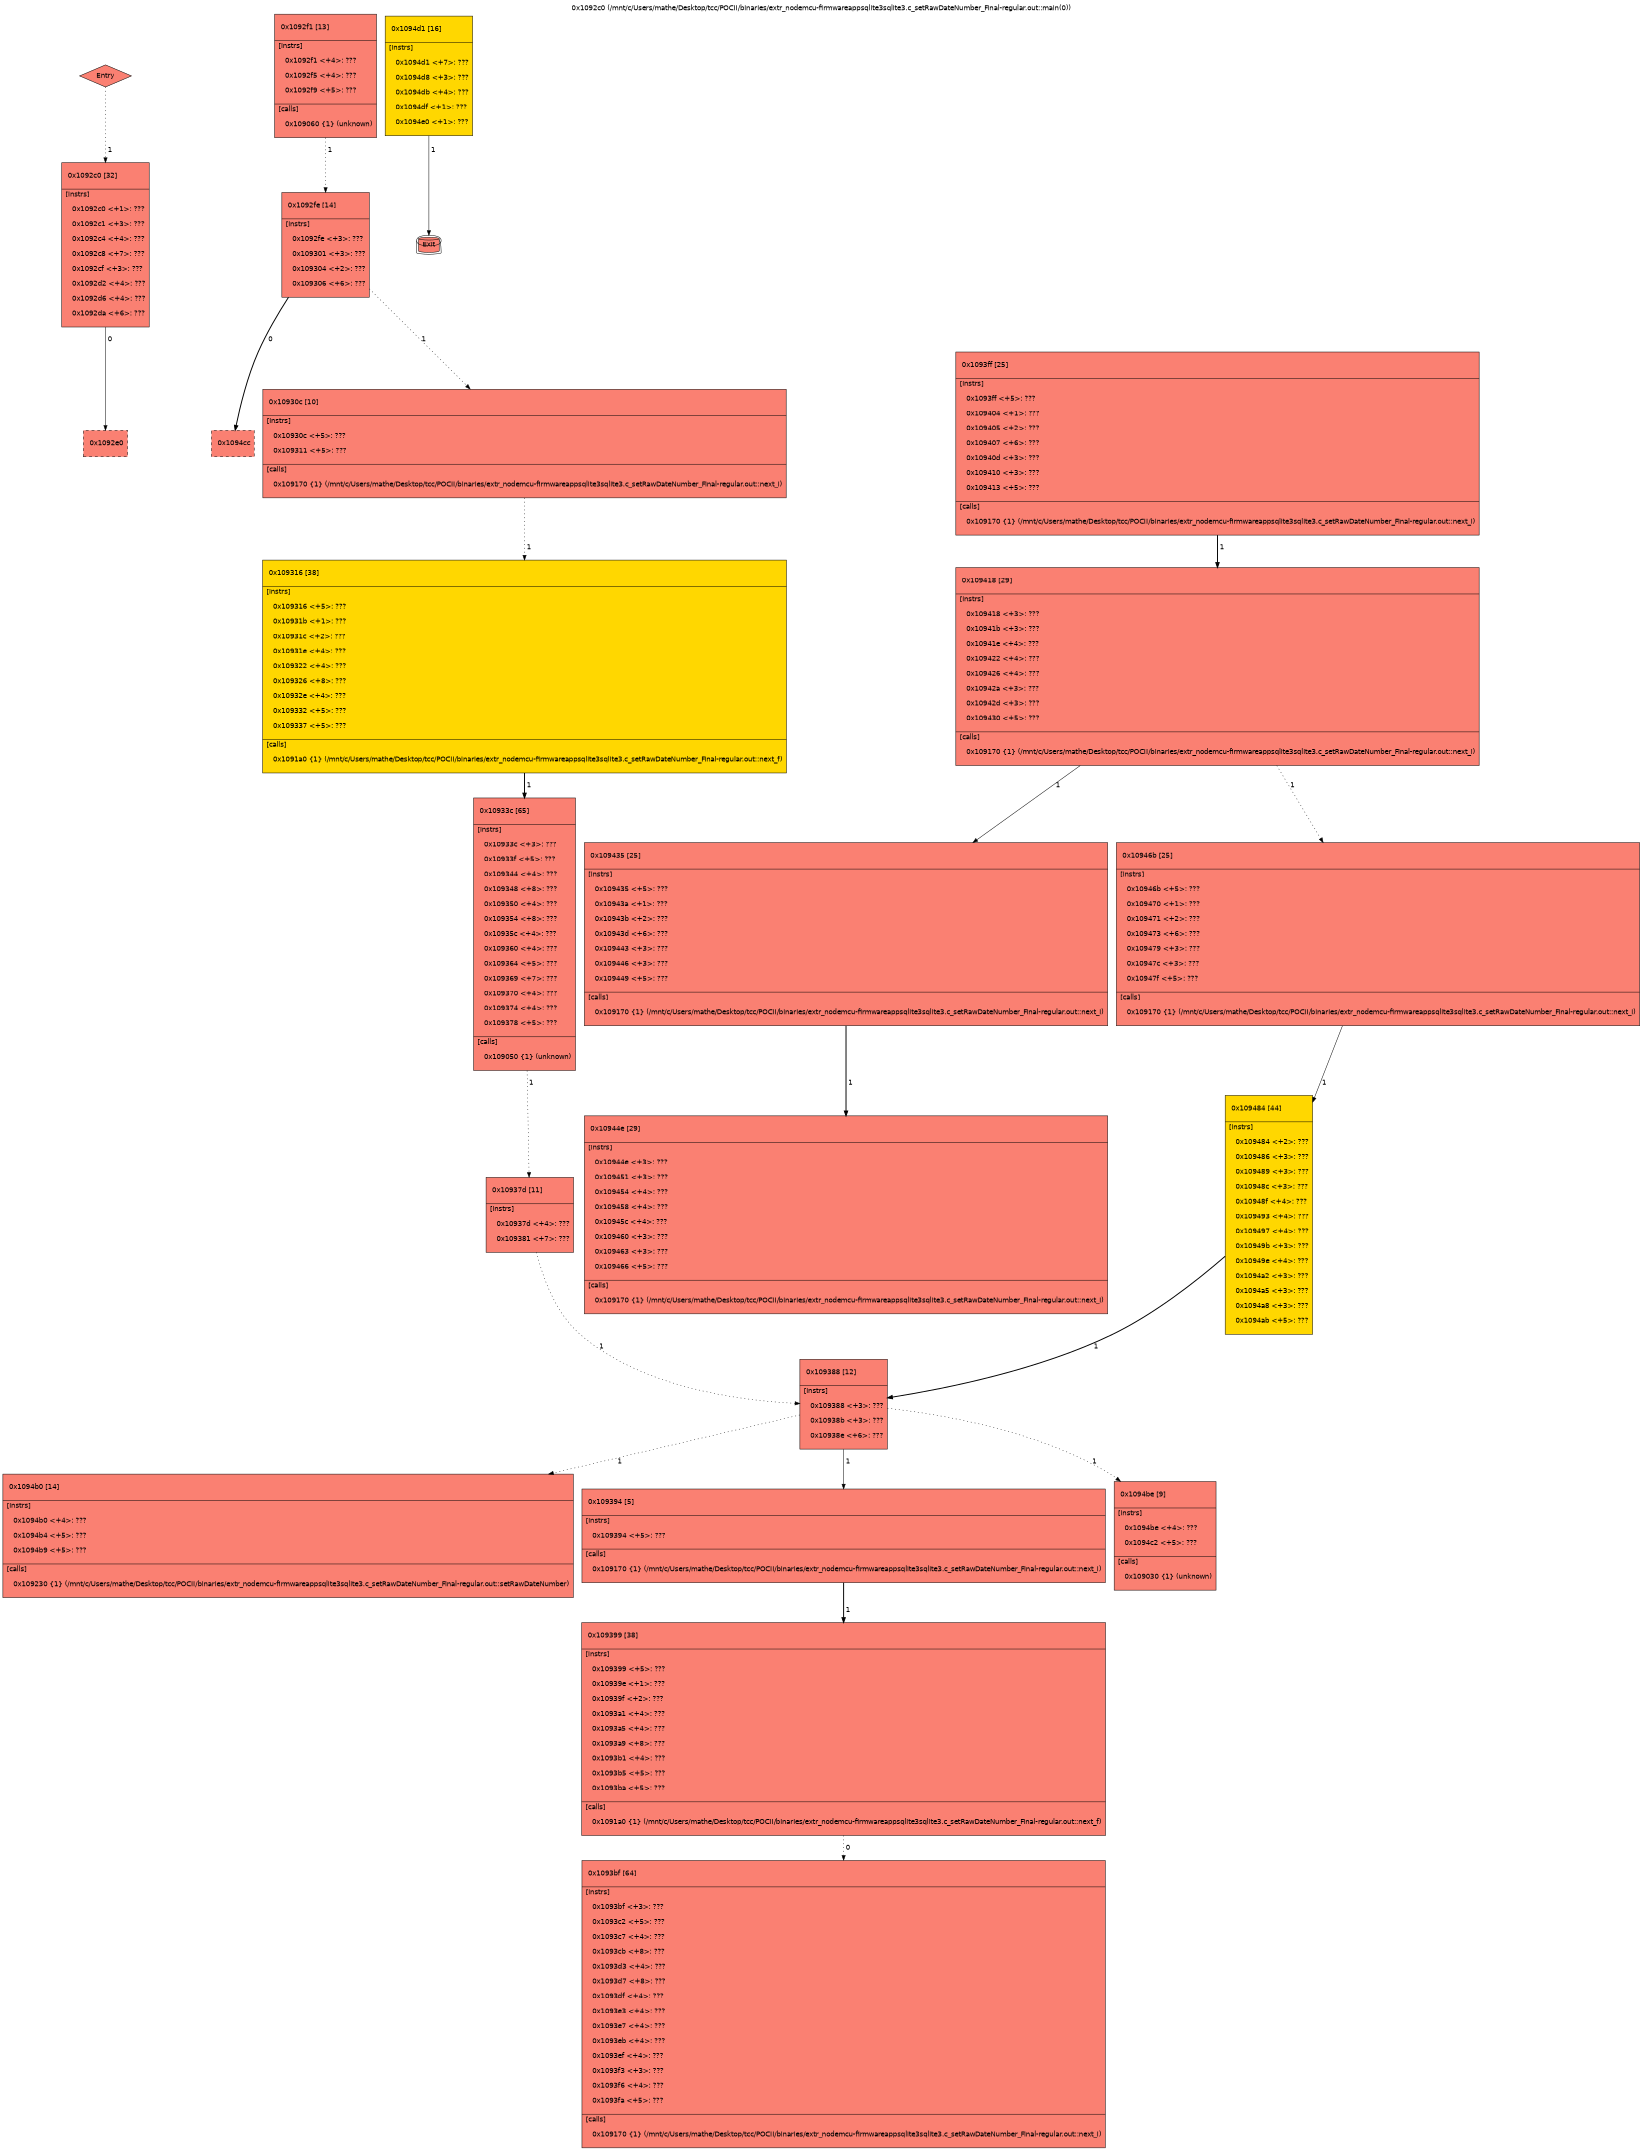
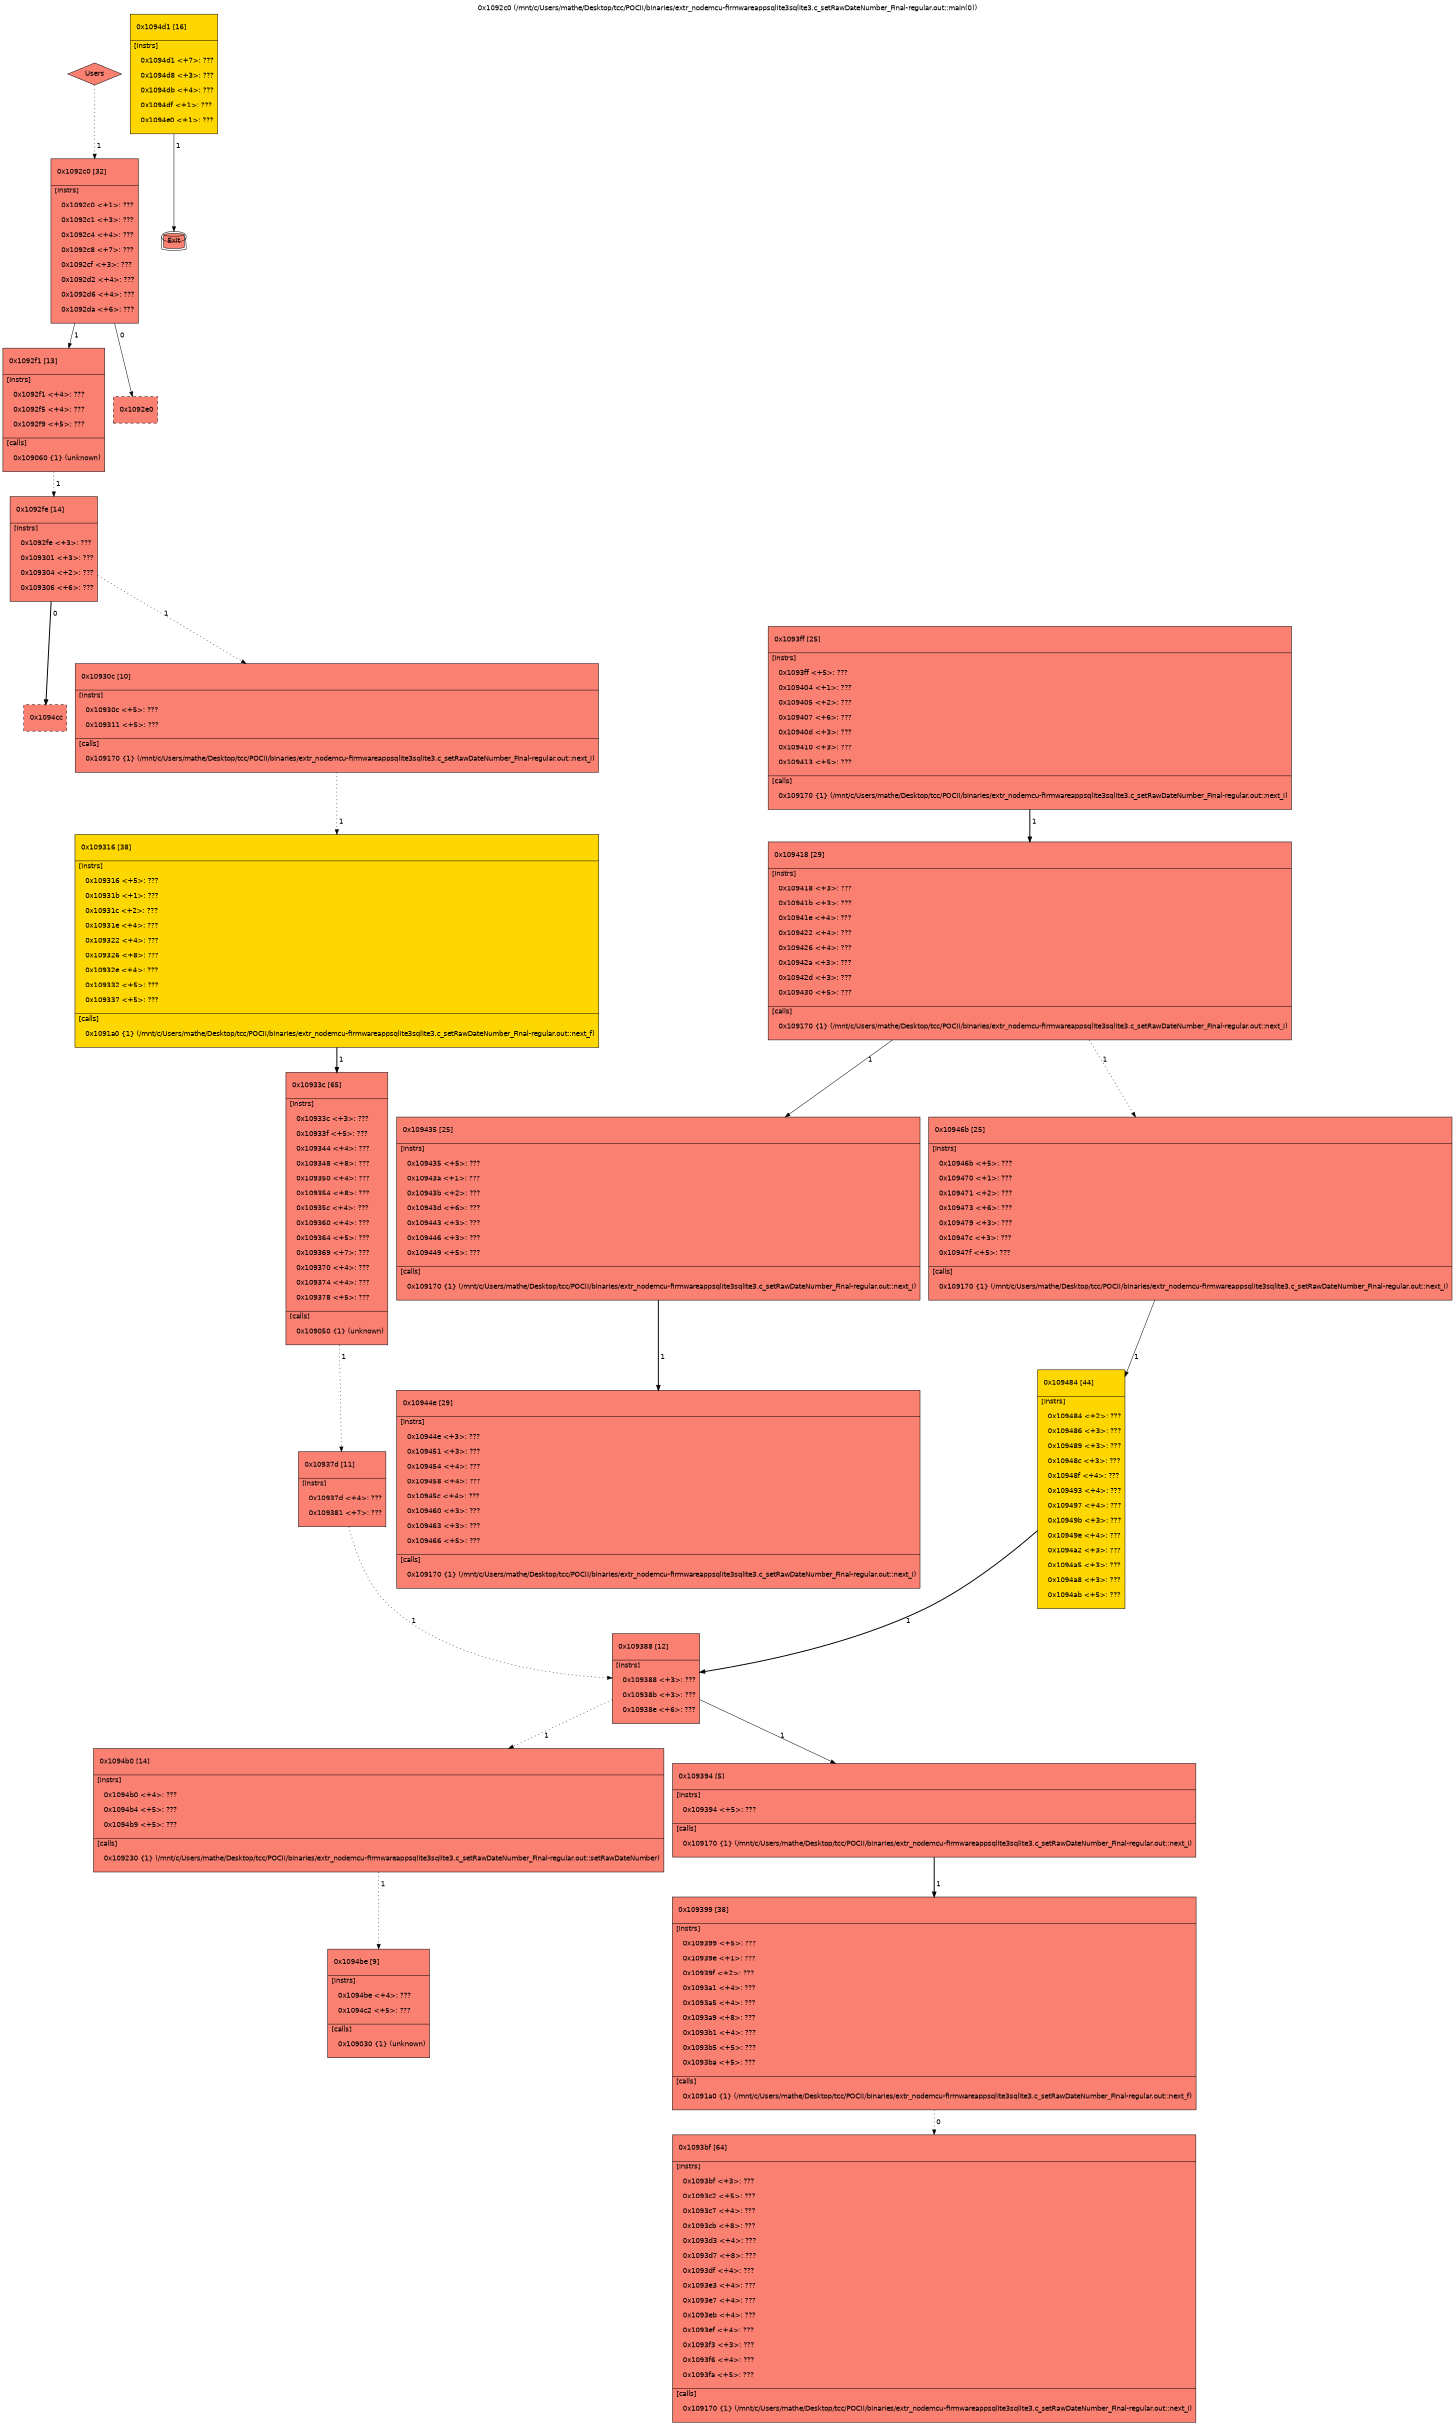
node "Entry": label "Entry" -> "Users"
edge "0x1092c0 [32]" -> "0x1092f1 [13]": added, label "1"
edge "0x109388 [12]" -> "0x1094be [9]": now "0x1094b0 [14]" -> "0x1094be [9]"
